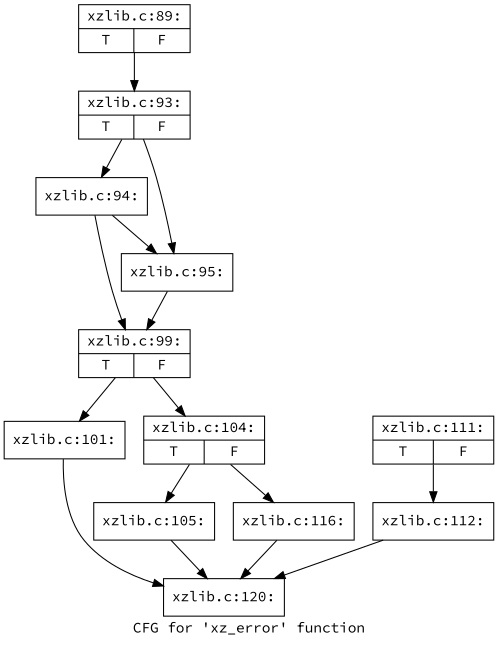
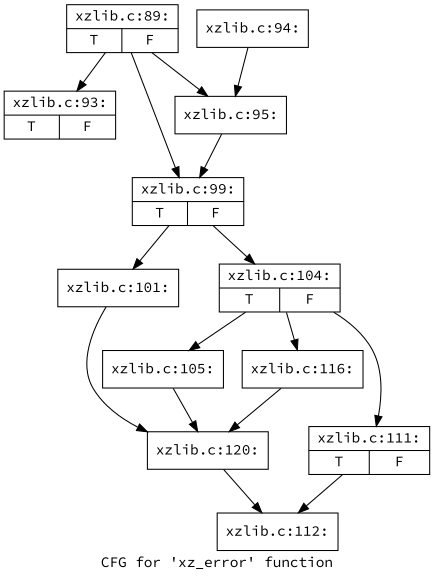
edge "xzlib.c:93:" -> "xzlib.c:94:": removed
edge "xzlib.c:93:" -> "xzlib.c:95:": now "xzlib.c:89:" -> "xzlib.c:95:"
edge "xzlib.c:94:" -> "xzlib.c:99:": now "xzlib.c:89:" -> "xzlib.c:99:"
edge "xzlib.c:104:" -> "xzlib.c:111:": added
edge "xzlib.c:112:" -> "xzlib.c:120:": reversed
